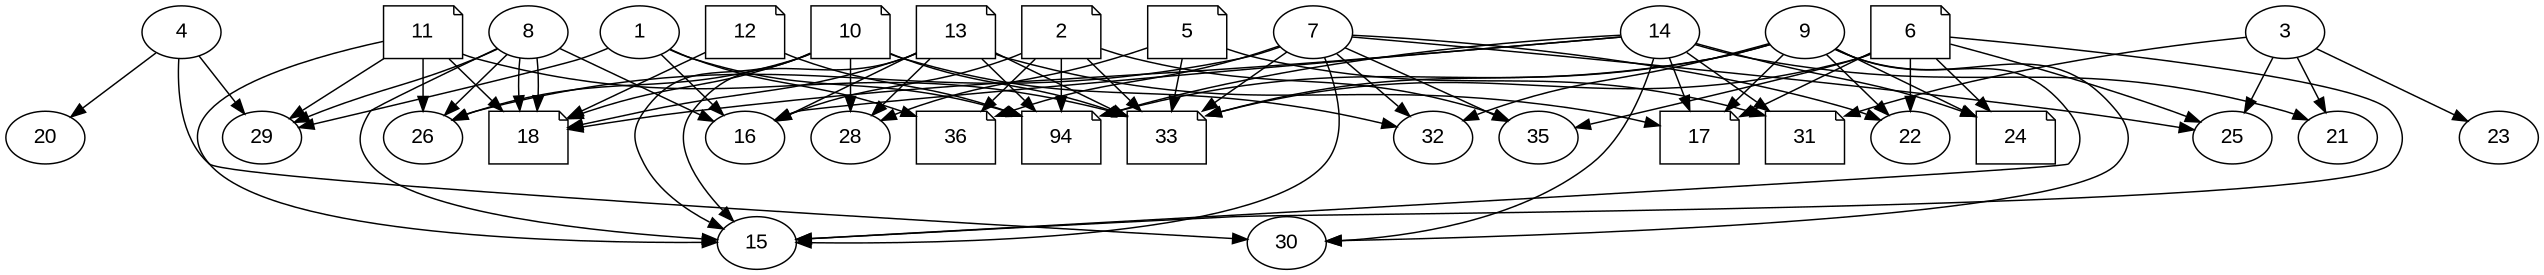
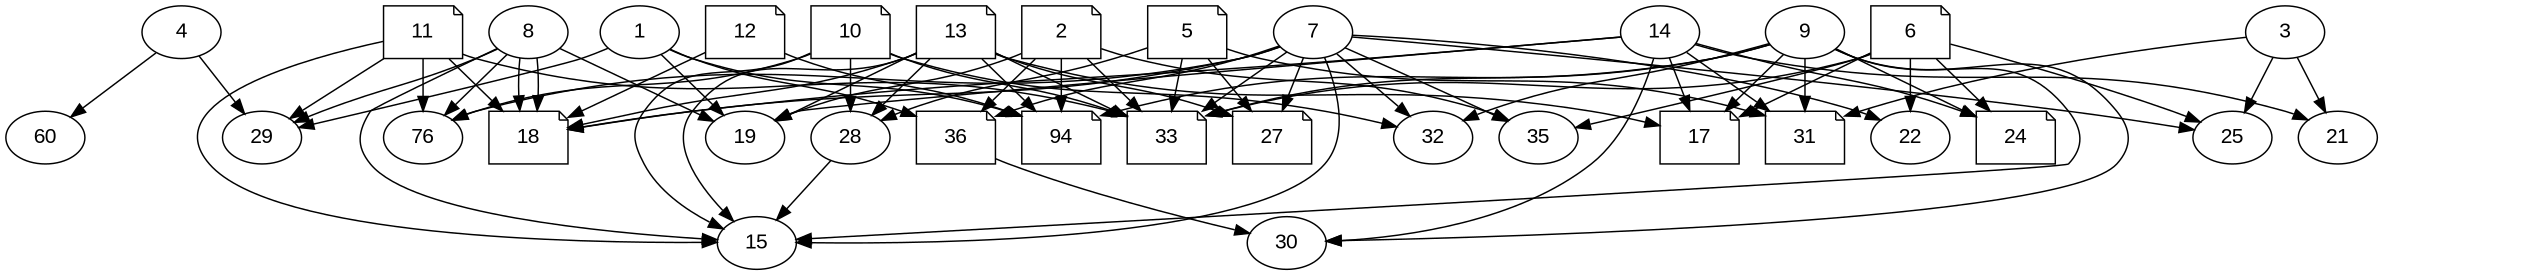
edge "14" -> "94": removed
edge "9" -> "22": now "9" -> "31"
edge "10" -> "18": now "7" -> "18"
node "20": label "20" -> "60"
node "26": label "26" -> "76"
node "16": label "16" -> "19"
node "27": added
node "23": removed
edge "4" -> "30": now "36" -> "30"
edge "6" -> "15": now "28" -> "15"
